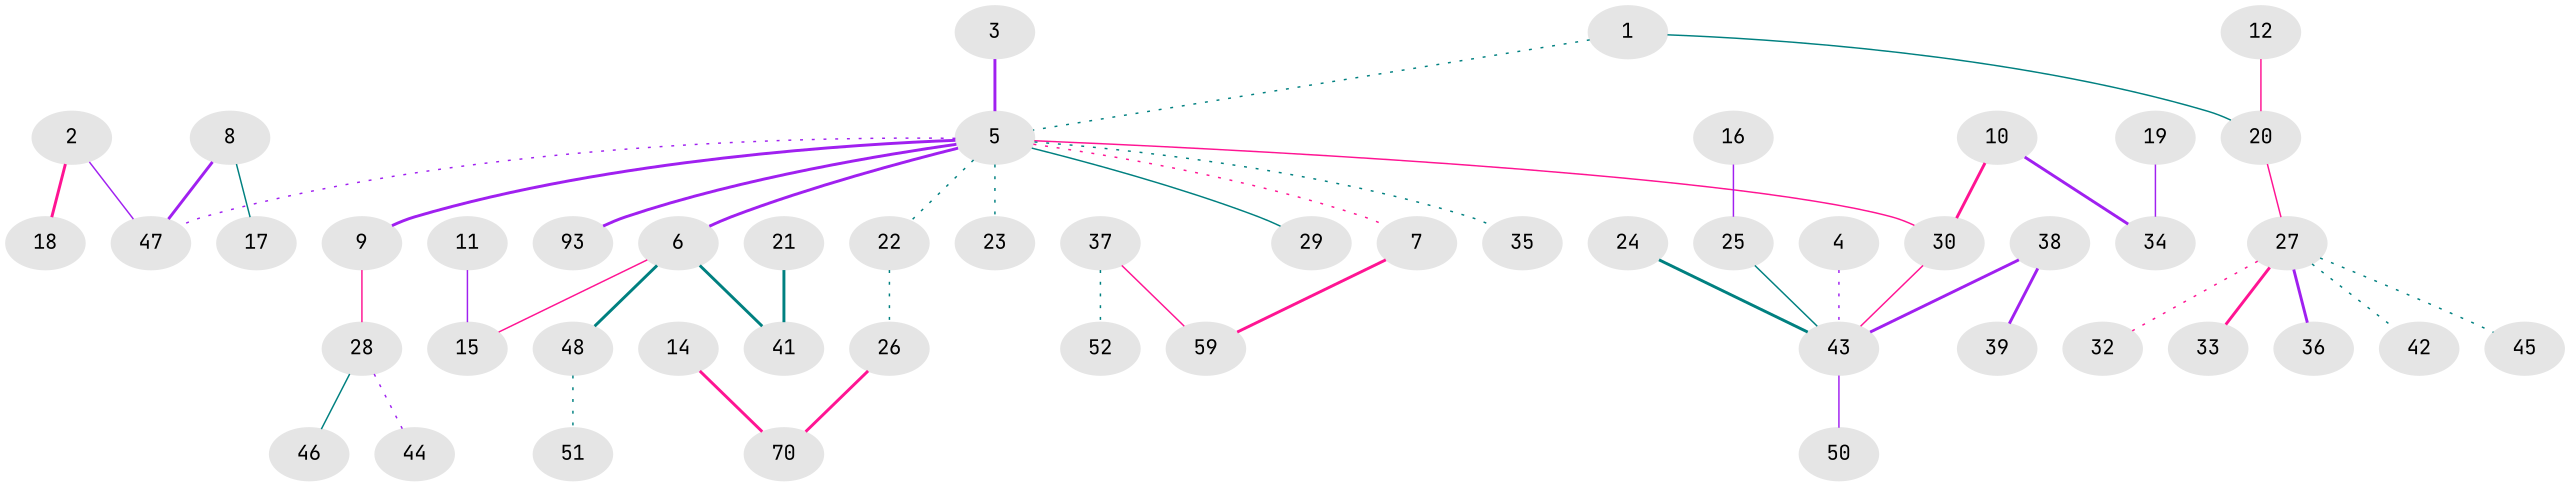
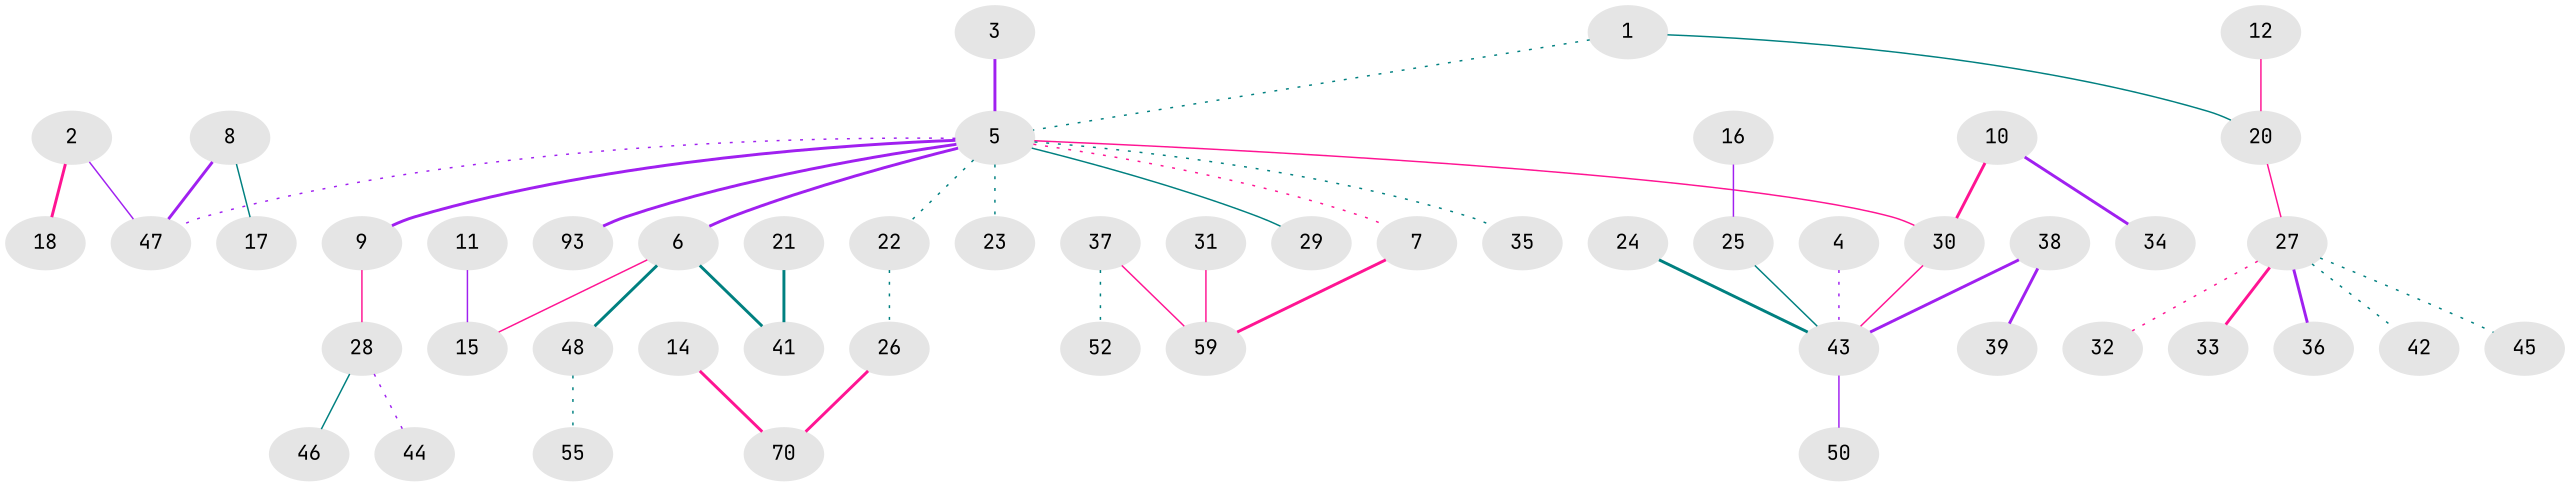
node "19": removed
node "31": added
node "51": label "51" -> "55"
